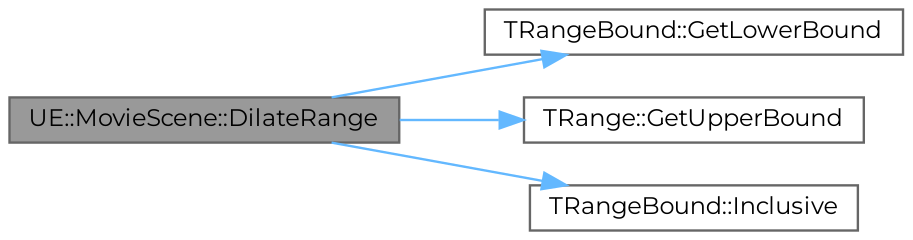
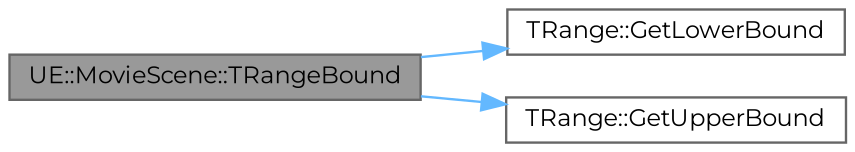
node "TRangeBound::GetLowerBound": label "TRangeBound::GetLowerBound" -> "TRange::GetLowerBound"
node "UE::MovieScene::DilateRange": label "UE::MovieScene::DilateRange" -> "UE::MovieScene::TRangeBound"
node "TRangeBound::Inclusive": removed
